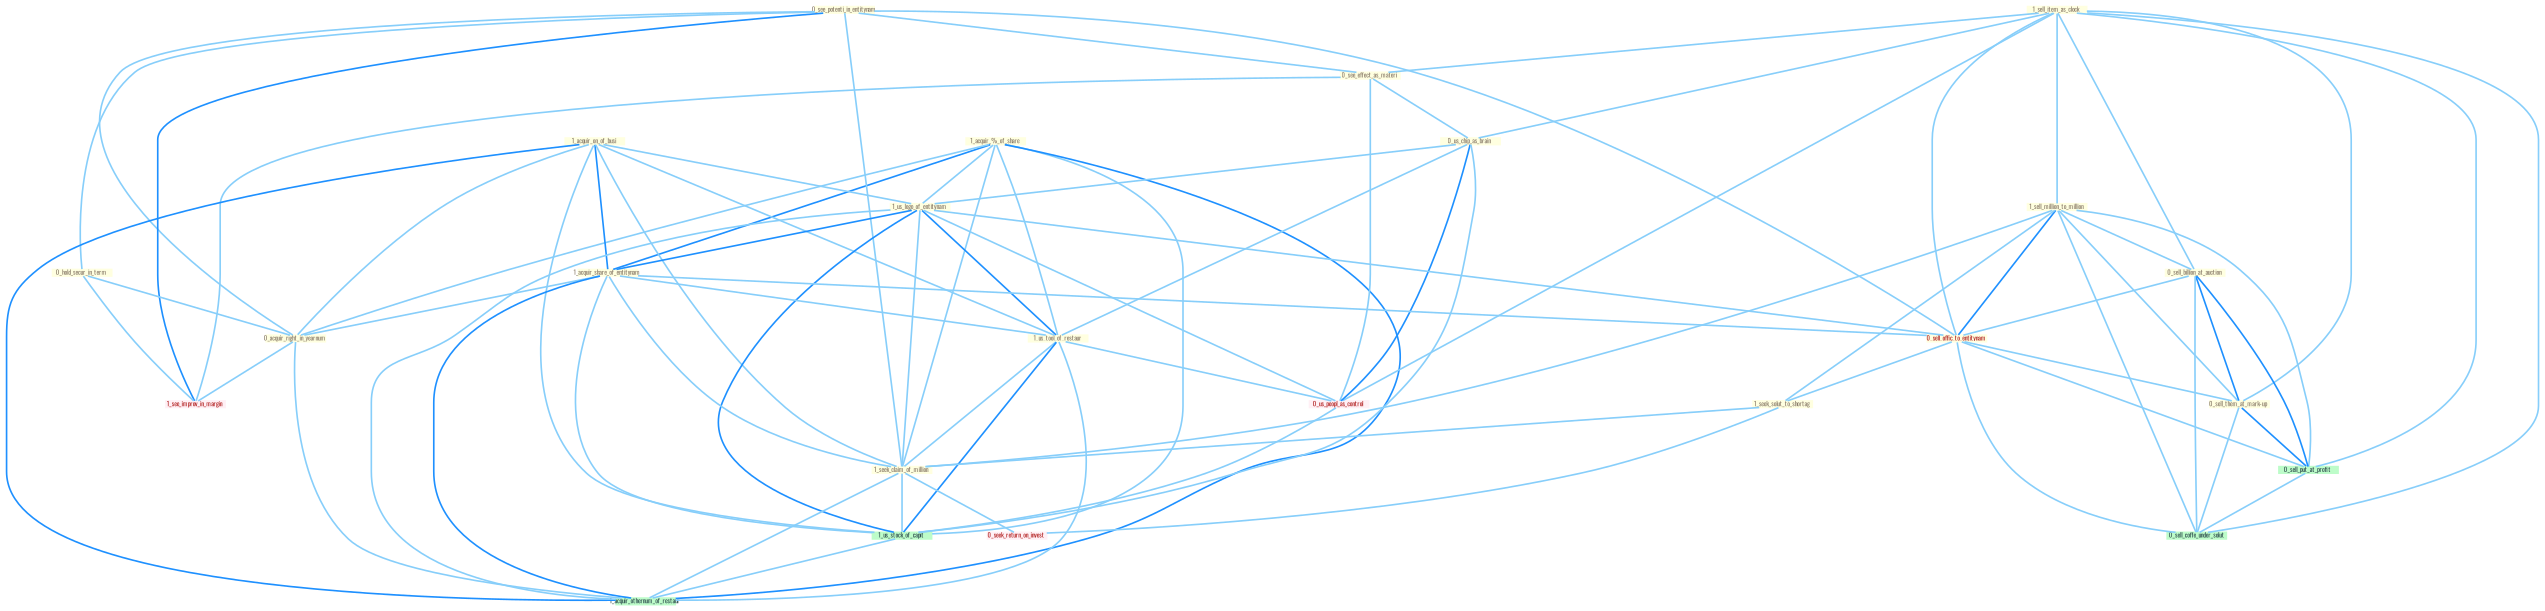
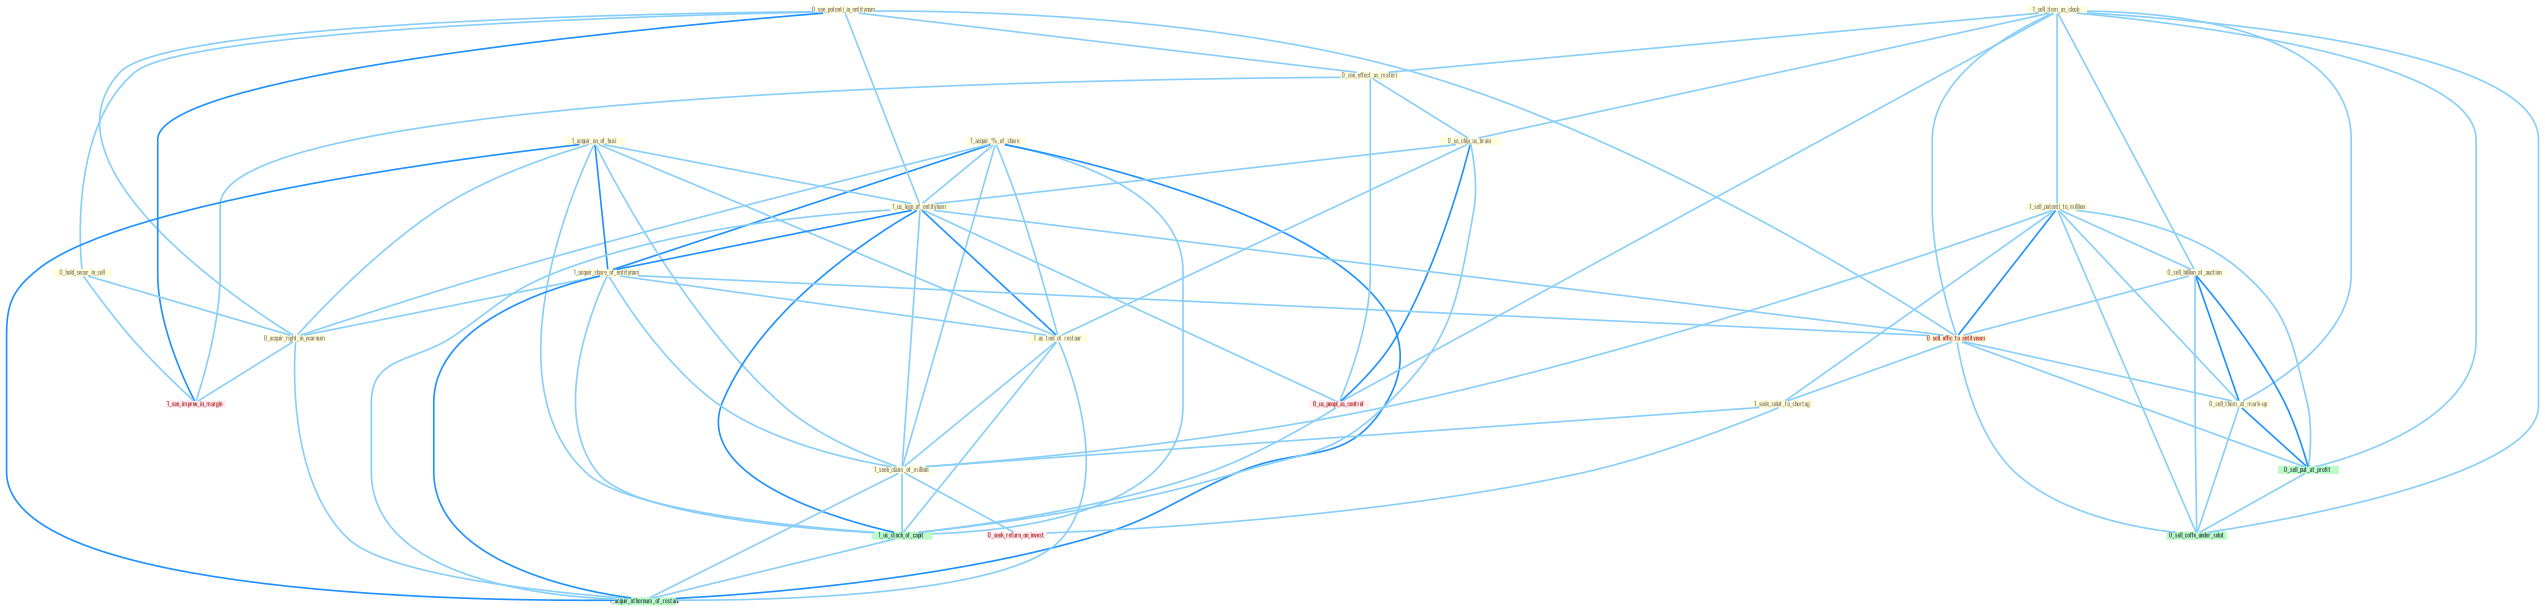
node "1_sell_million_to_million": label "1_sell_million_to_million" -> "1_sell_potenti_to_million"
node "0_hold_secur_in_term": label "0_hold_secur_in_term" -> "0_hold_secur_in_sell"
edge "0_see_potenti_in_entitynam" -- "1_seek_claim_of_million": now "0_see_potenti_in_entitynam" -- "1_us_logo_of_entitynam"
edge "1_us_tool_of_restaur" -- "0_us_peopl_as_control": removed
edge "1_us_tool_of_restaur" -- "1_us_stock_of_capit": color #1e90ff -> #87cefa
